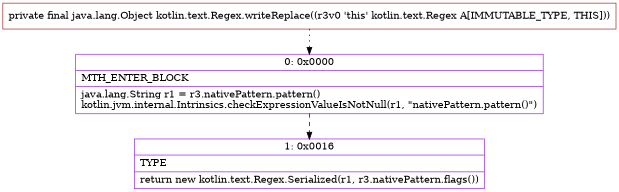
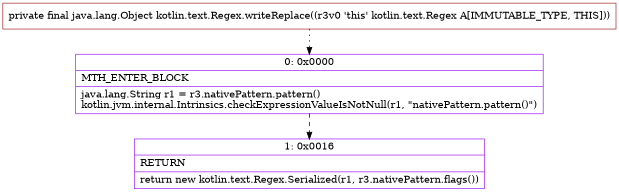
node "1: 0x0016": text "TYPE" -> "RETURN"
